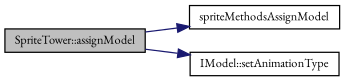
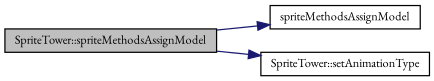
node "SpriteTower::assignModel": label "SpriteTower::assignModel" -> "SpriteTower::spriteMethodsAssignModel"
node "IModel::setAnimationType": label "IModel::setAnimationType" -> "SpriteTower::setAnimationType"
